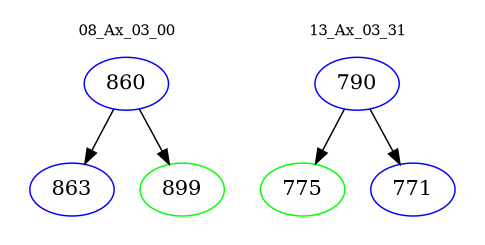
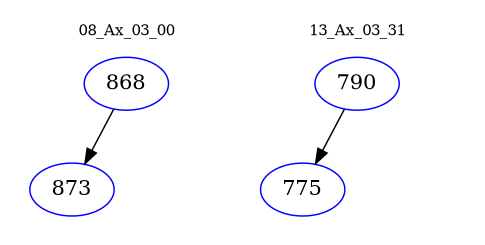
node "860": label "860" -> "868"
node "863": label "863" -> "873"
node "899": removed
node "775": color green -> blue
node "771": removed
